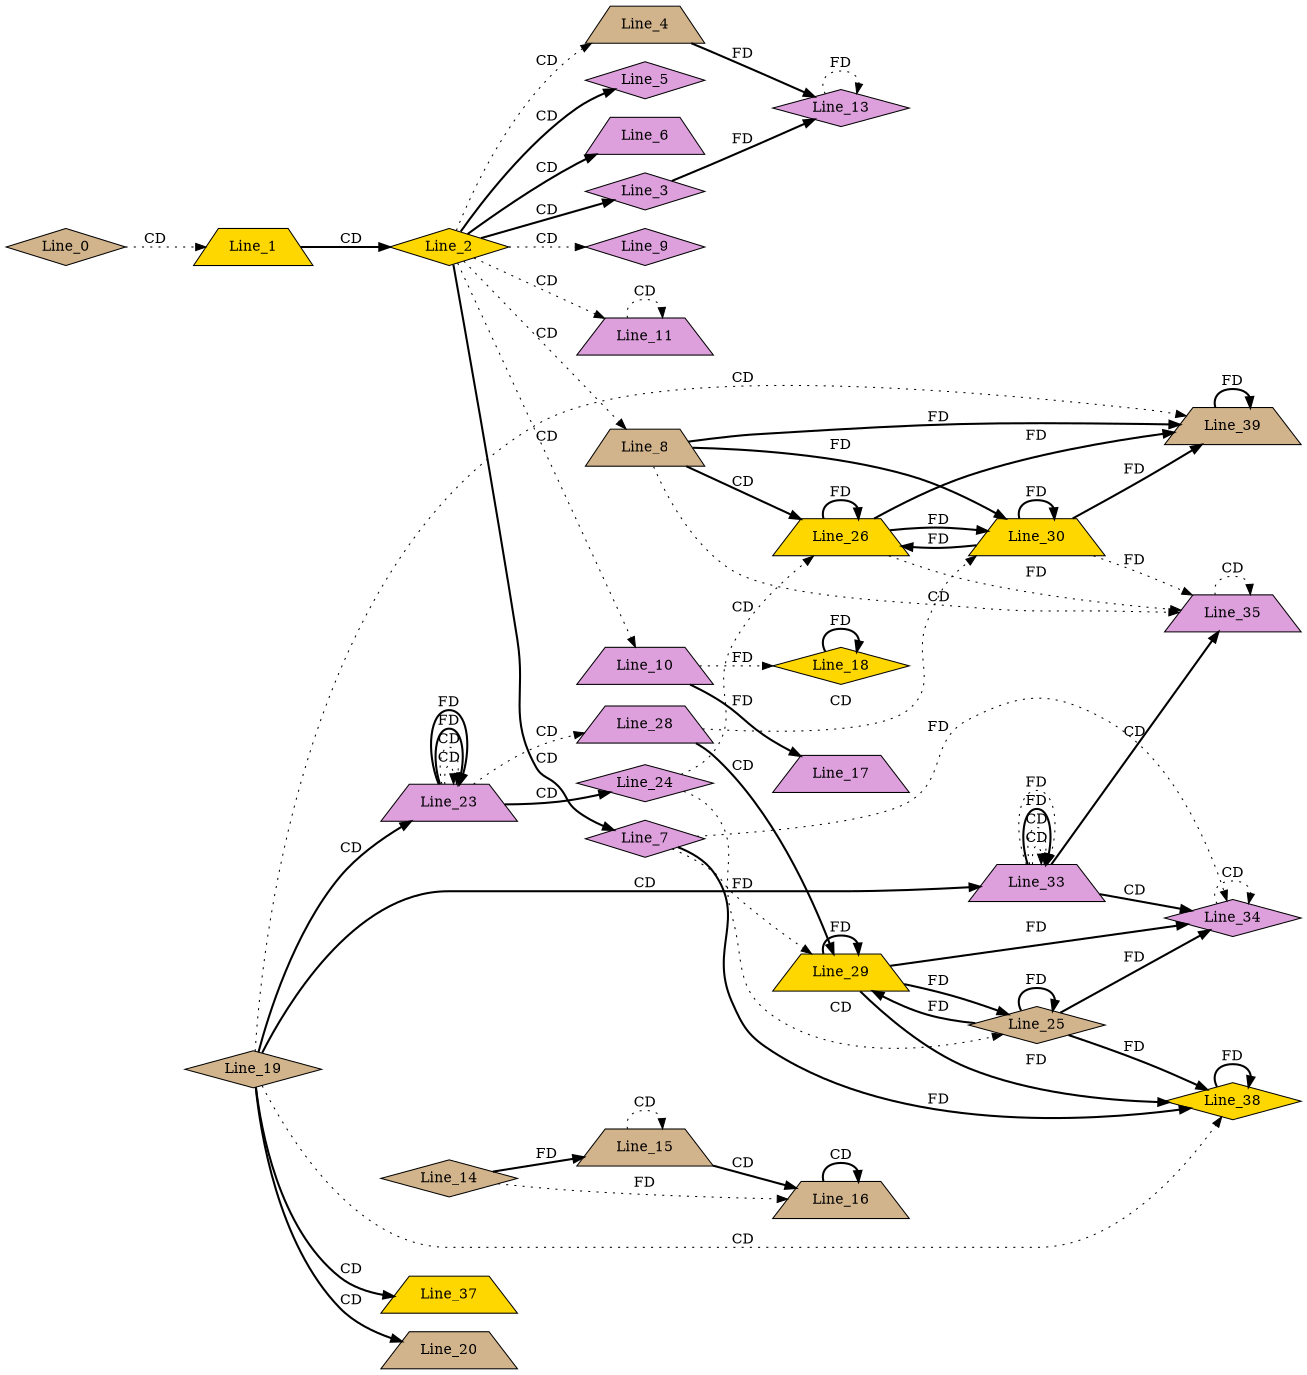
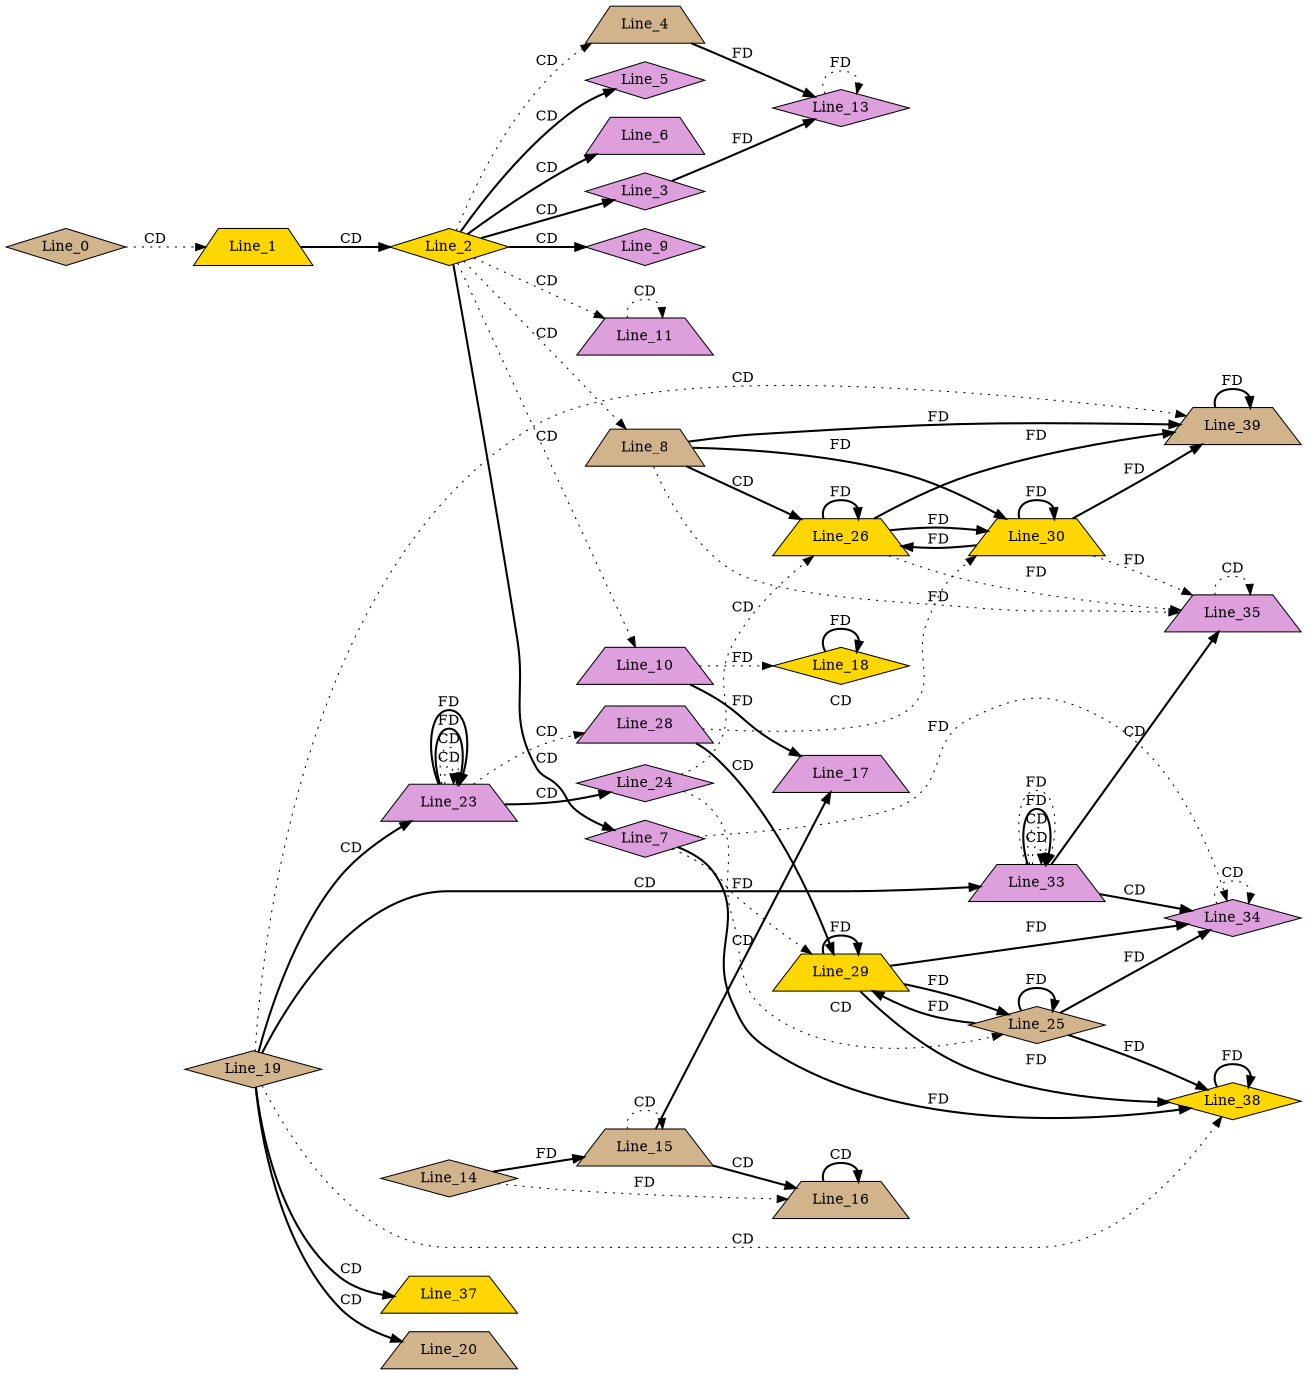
edge "Line_2" -> "Line_9": style dotted -> bold
edge "Line_8" -> "Line_35": label "CD" -> "FD"
edge "Line_15" -> "Line_17": added, label "CD"
